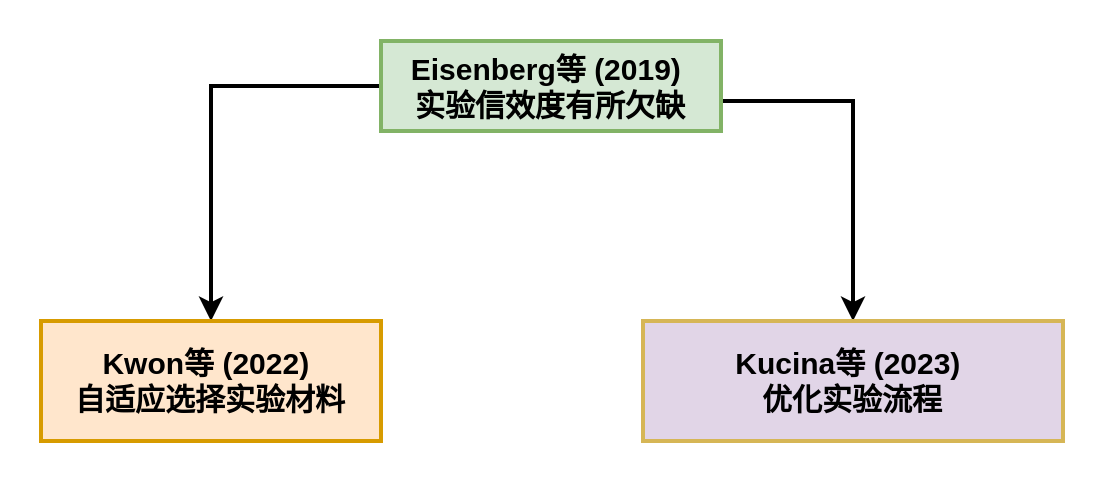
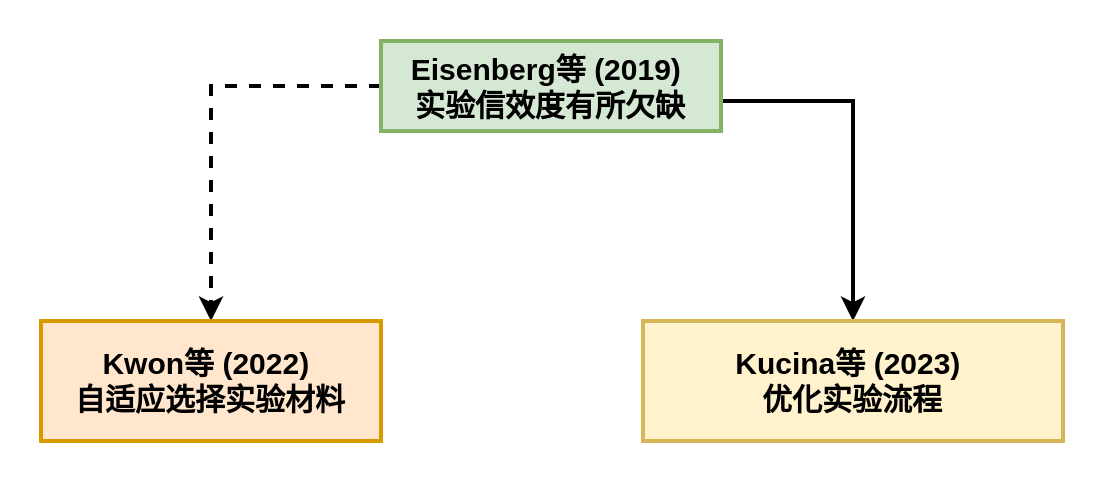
edge "Eisenberg等 (2019) 实验信效度有所欠缺" -> "Kwon等 (2022) 自适应选择实验材料": style solid -> dashed
node "Kucina等 (2023) 优化实验流程": fillcolor #e1d5e7 -> #fff2cc
